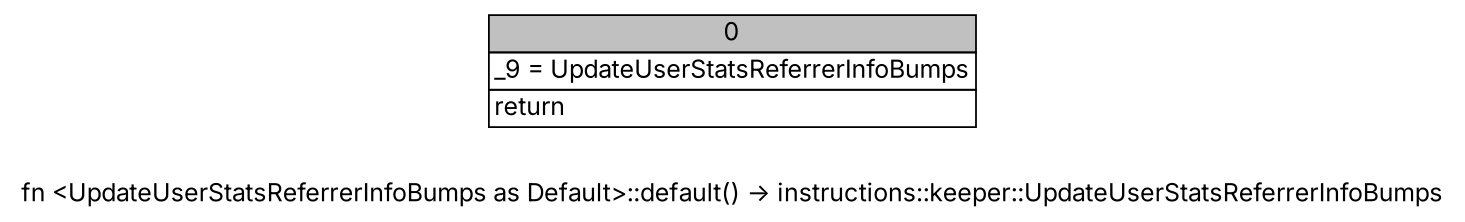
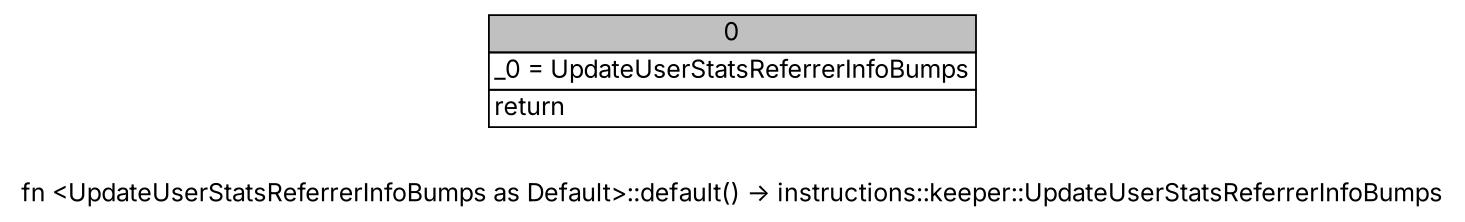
node "0": text "_9 = UpdateUserStatsReferrerInfoBumps" -> "_0 = UpdateUserStatsReferrerInfoBumps"
